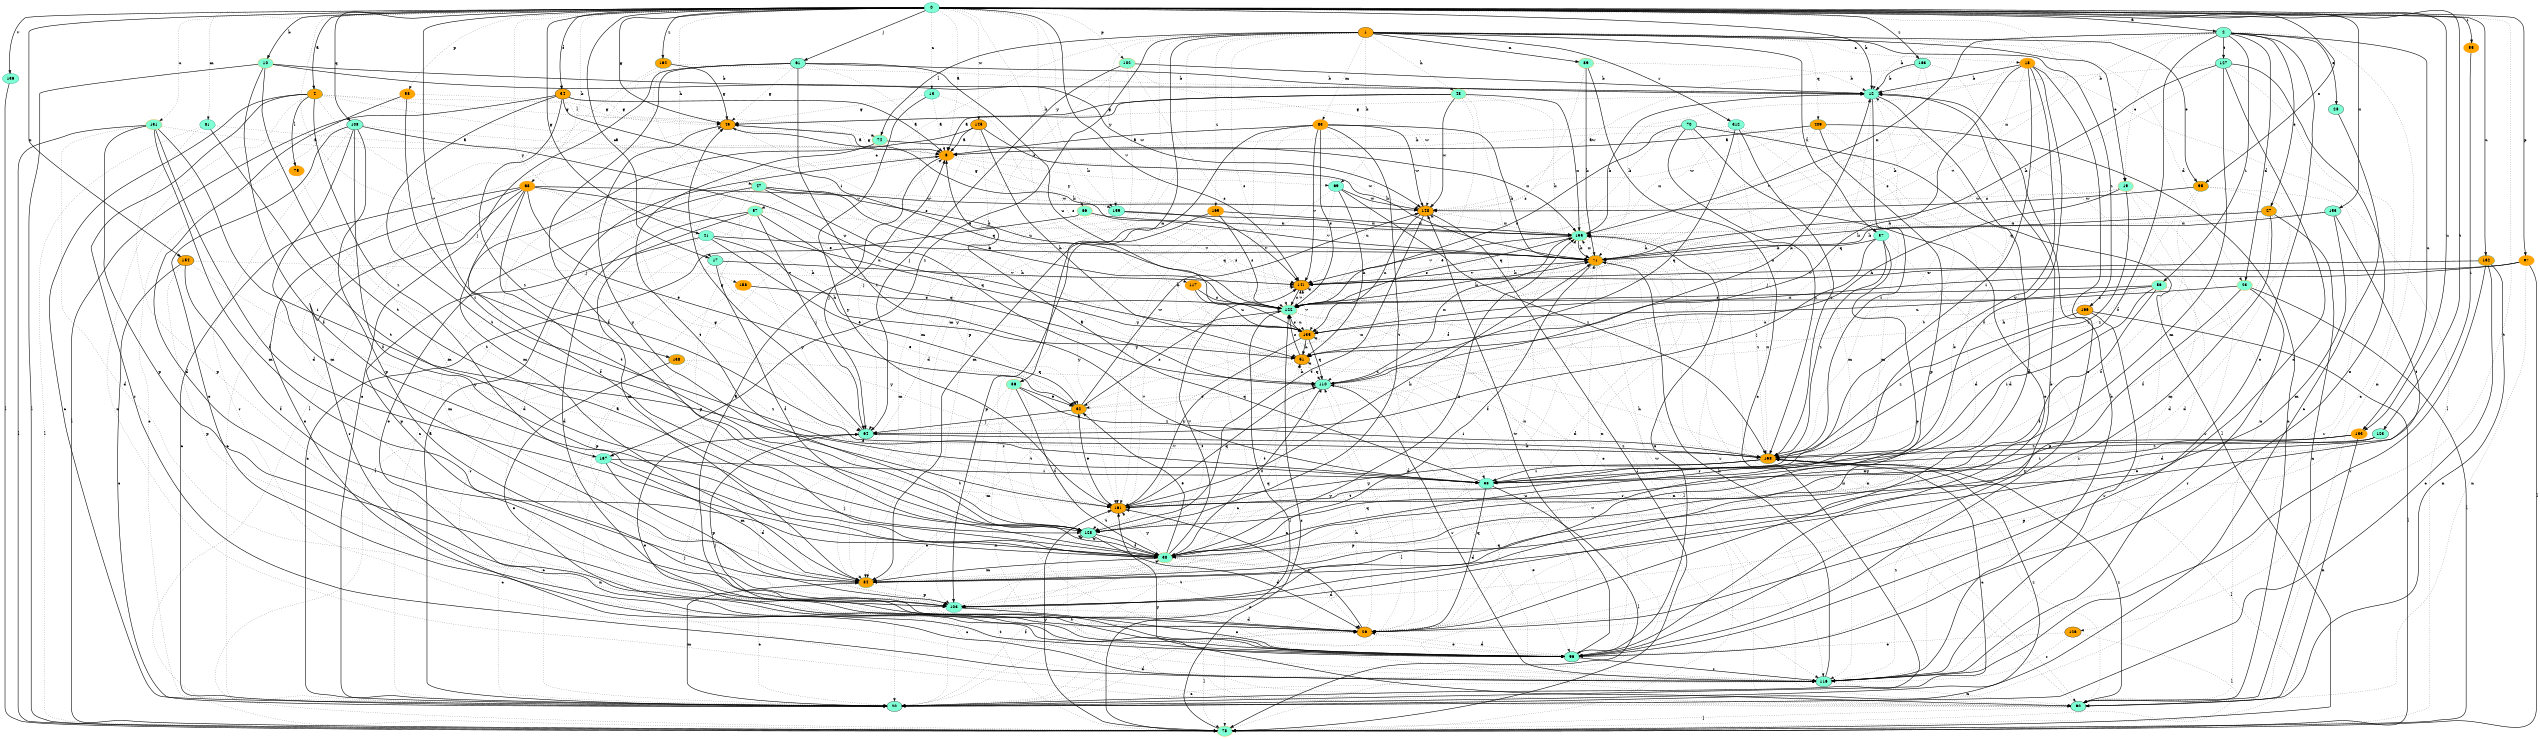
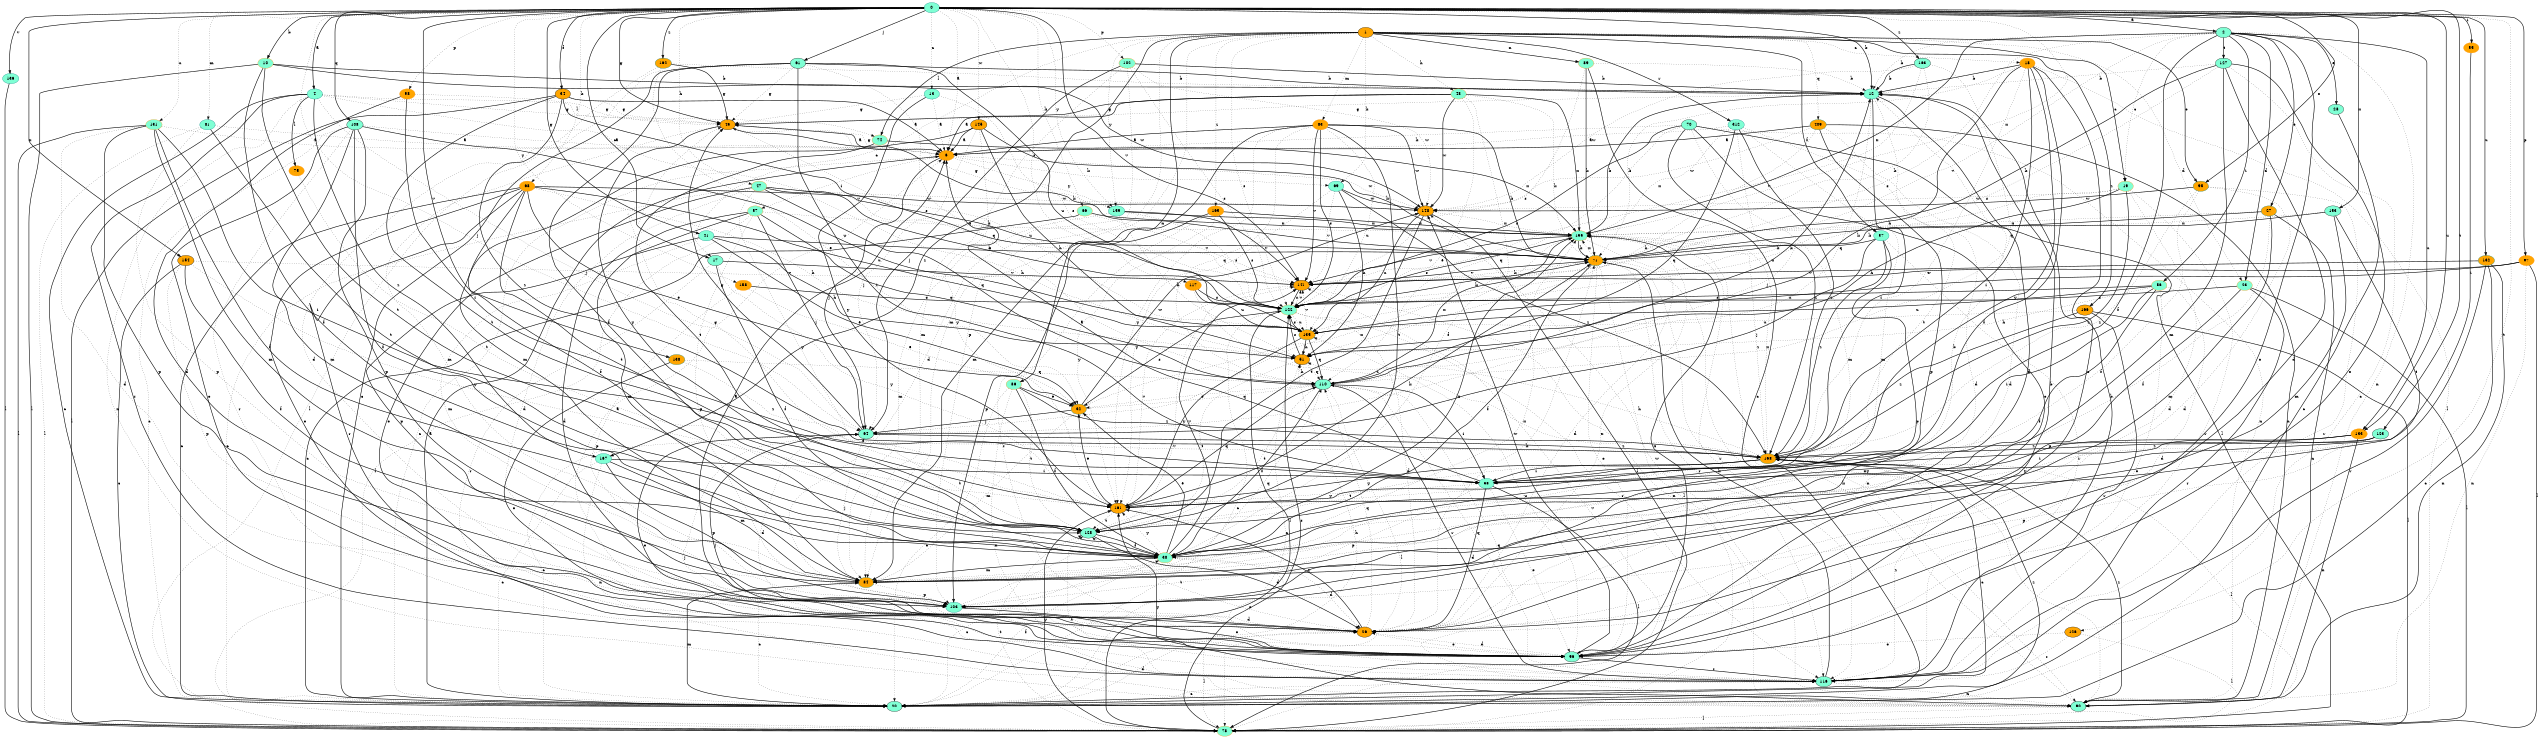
node "4": fillcolor orange -> aquamarine
edge "110" -> "58": style dotted -> bold
